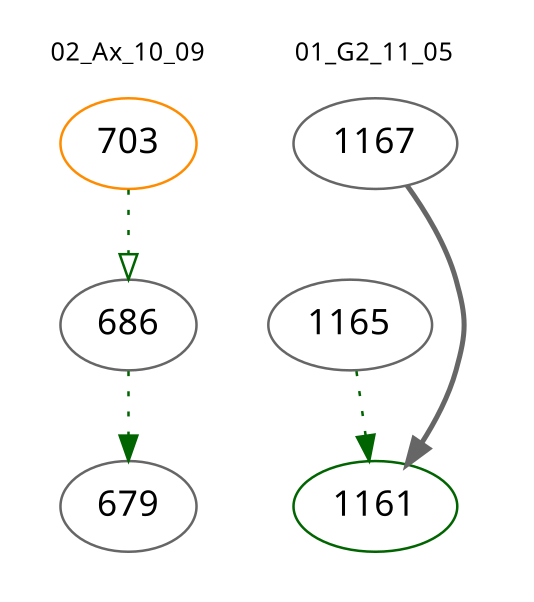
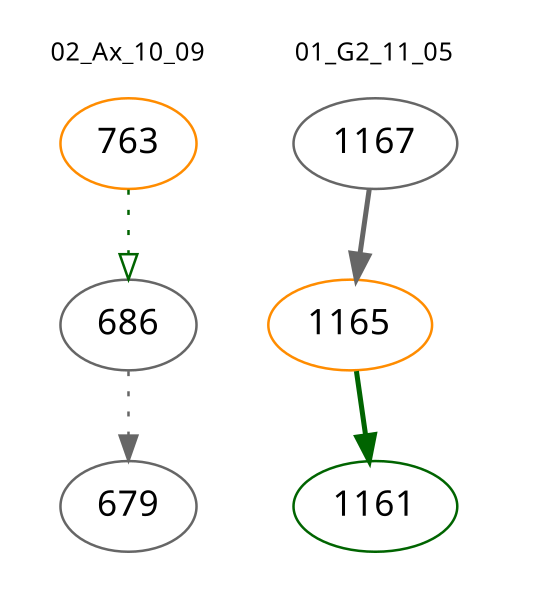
node "703": label "703" -> "763"
edge "1167" -> "1161": now "1167" -> "1165"
node "1165": color gray40 -> darkorange
edge "686" -> "679": color darkgreen -> gray40
edge "1165" -> "1161": style dotted -> bold
